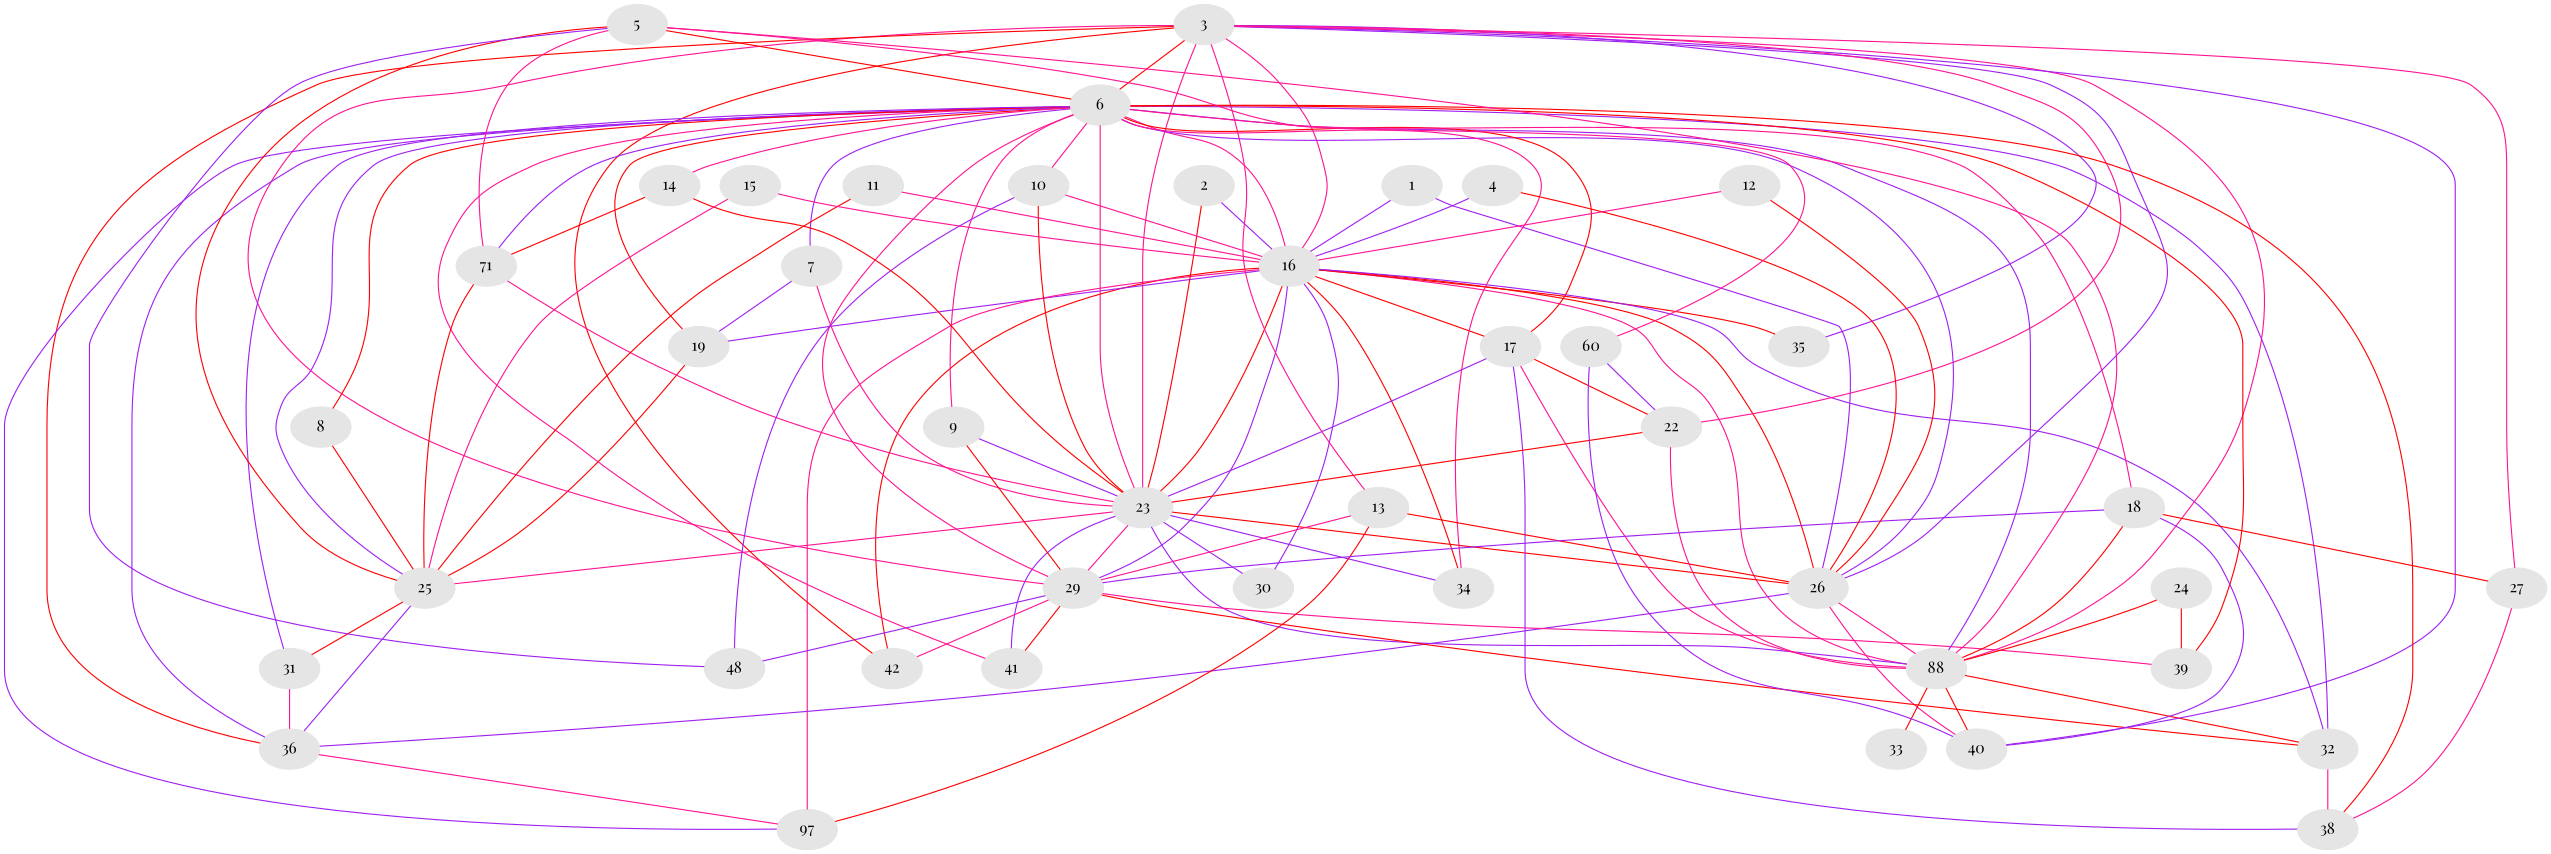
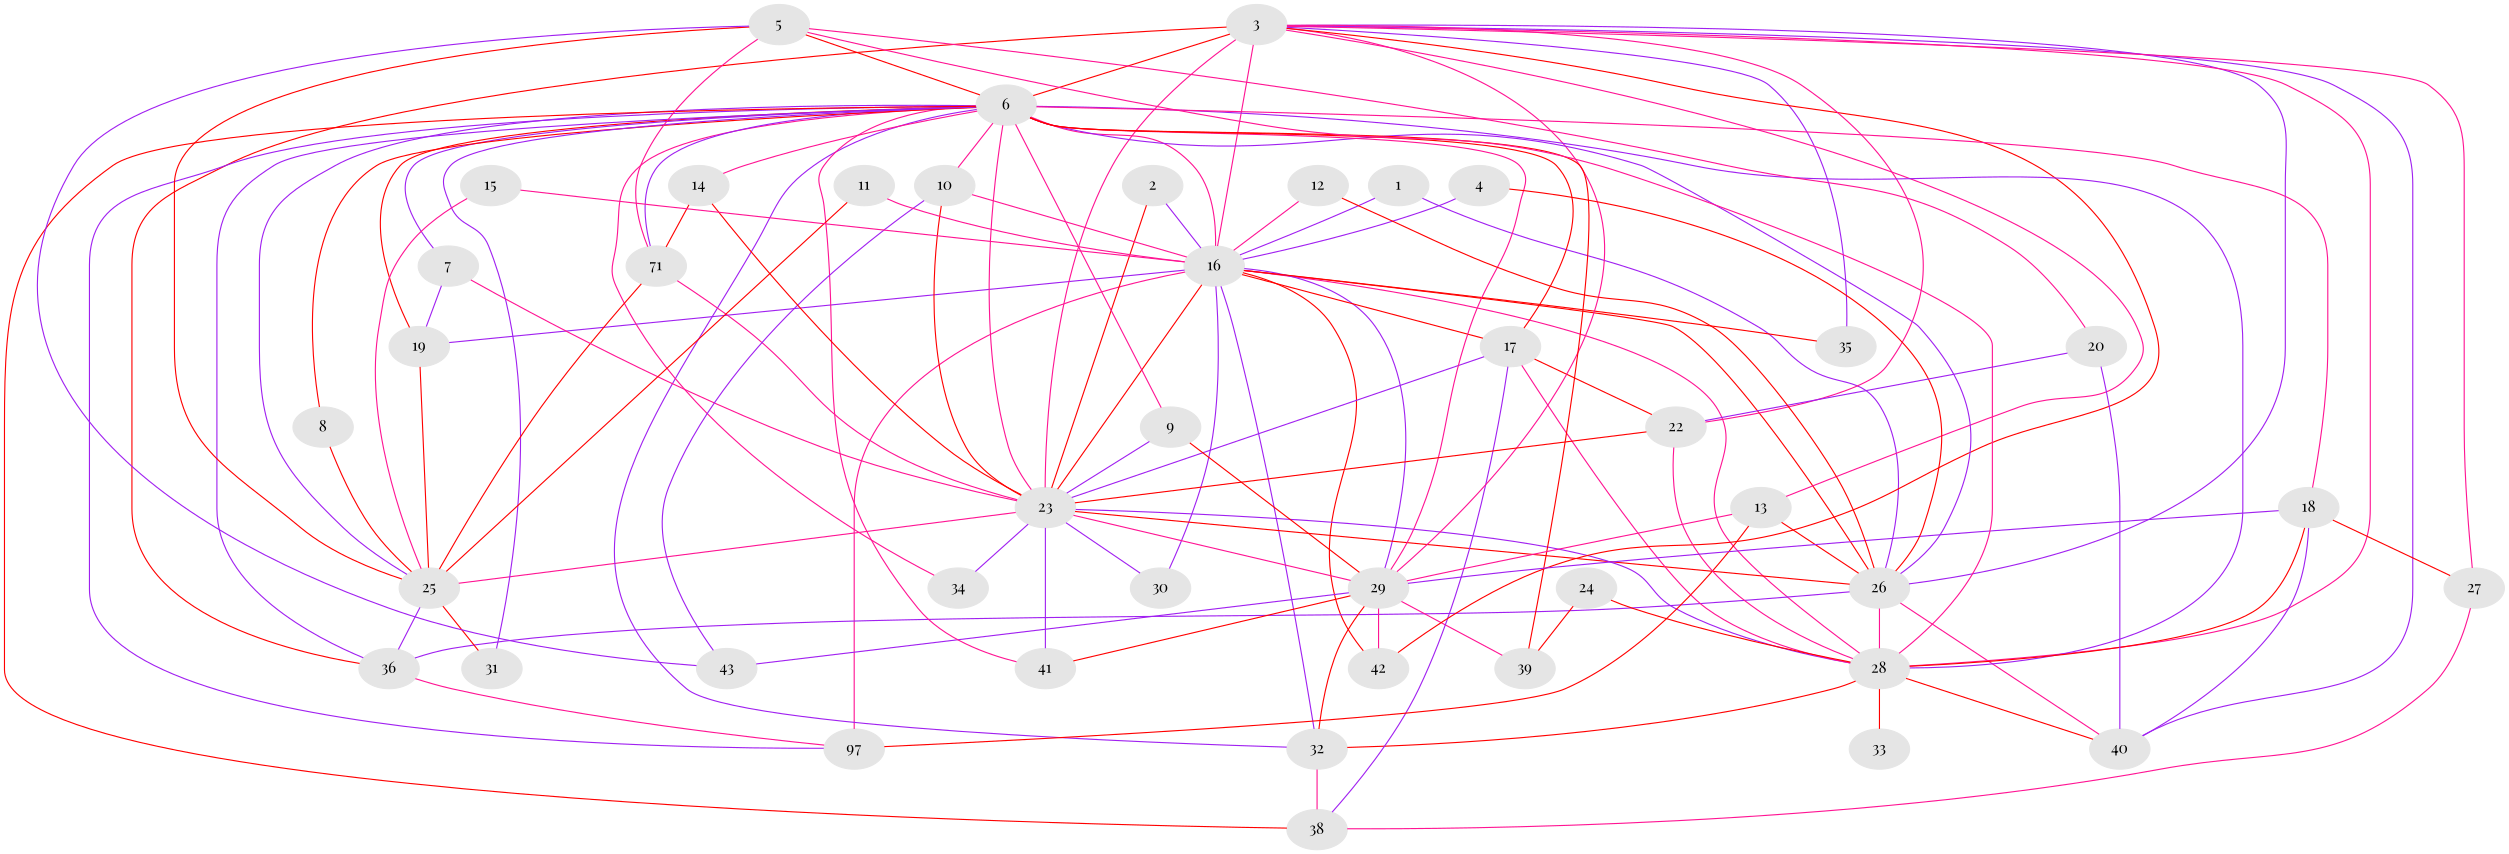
node "60": label "60" -> "20"
edge "16" -- "34": removed
node "48": label "48" -> "43"
node "88": label "88" -> "28"
edge "31" -- "36": removed
